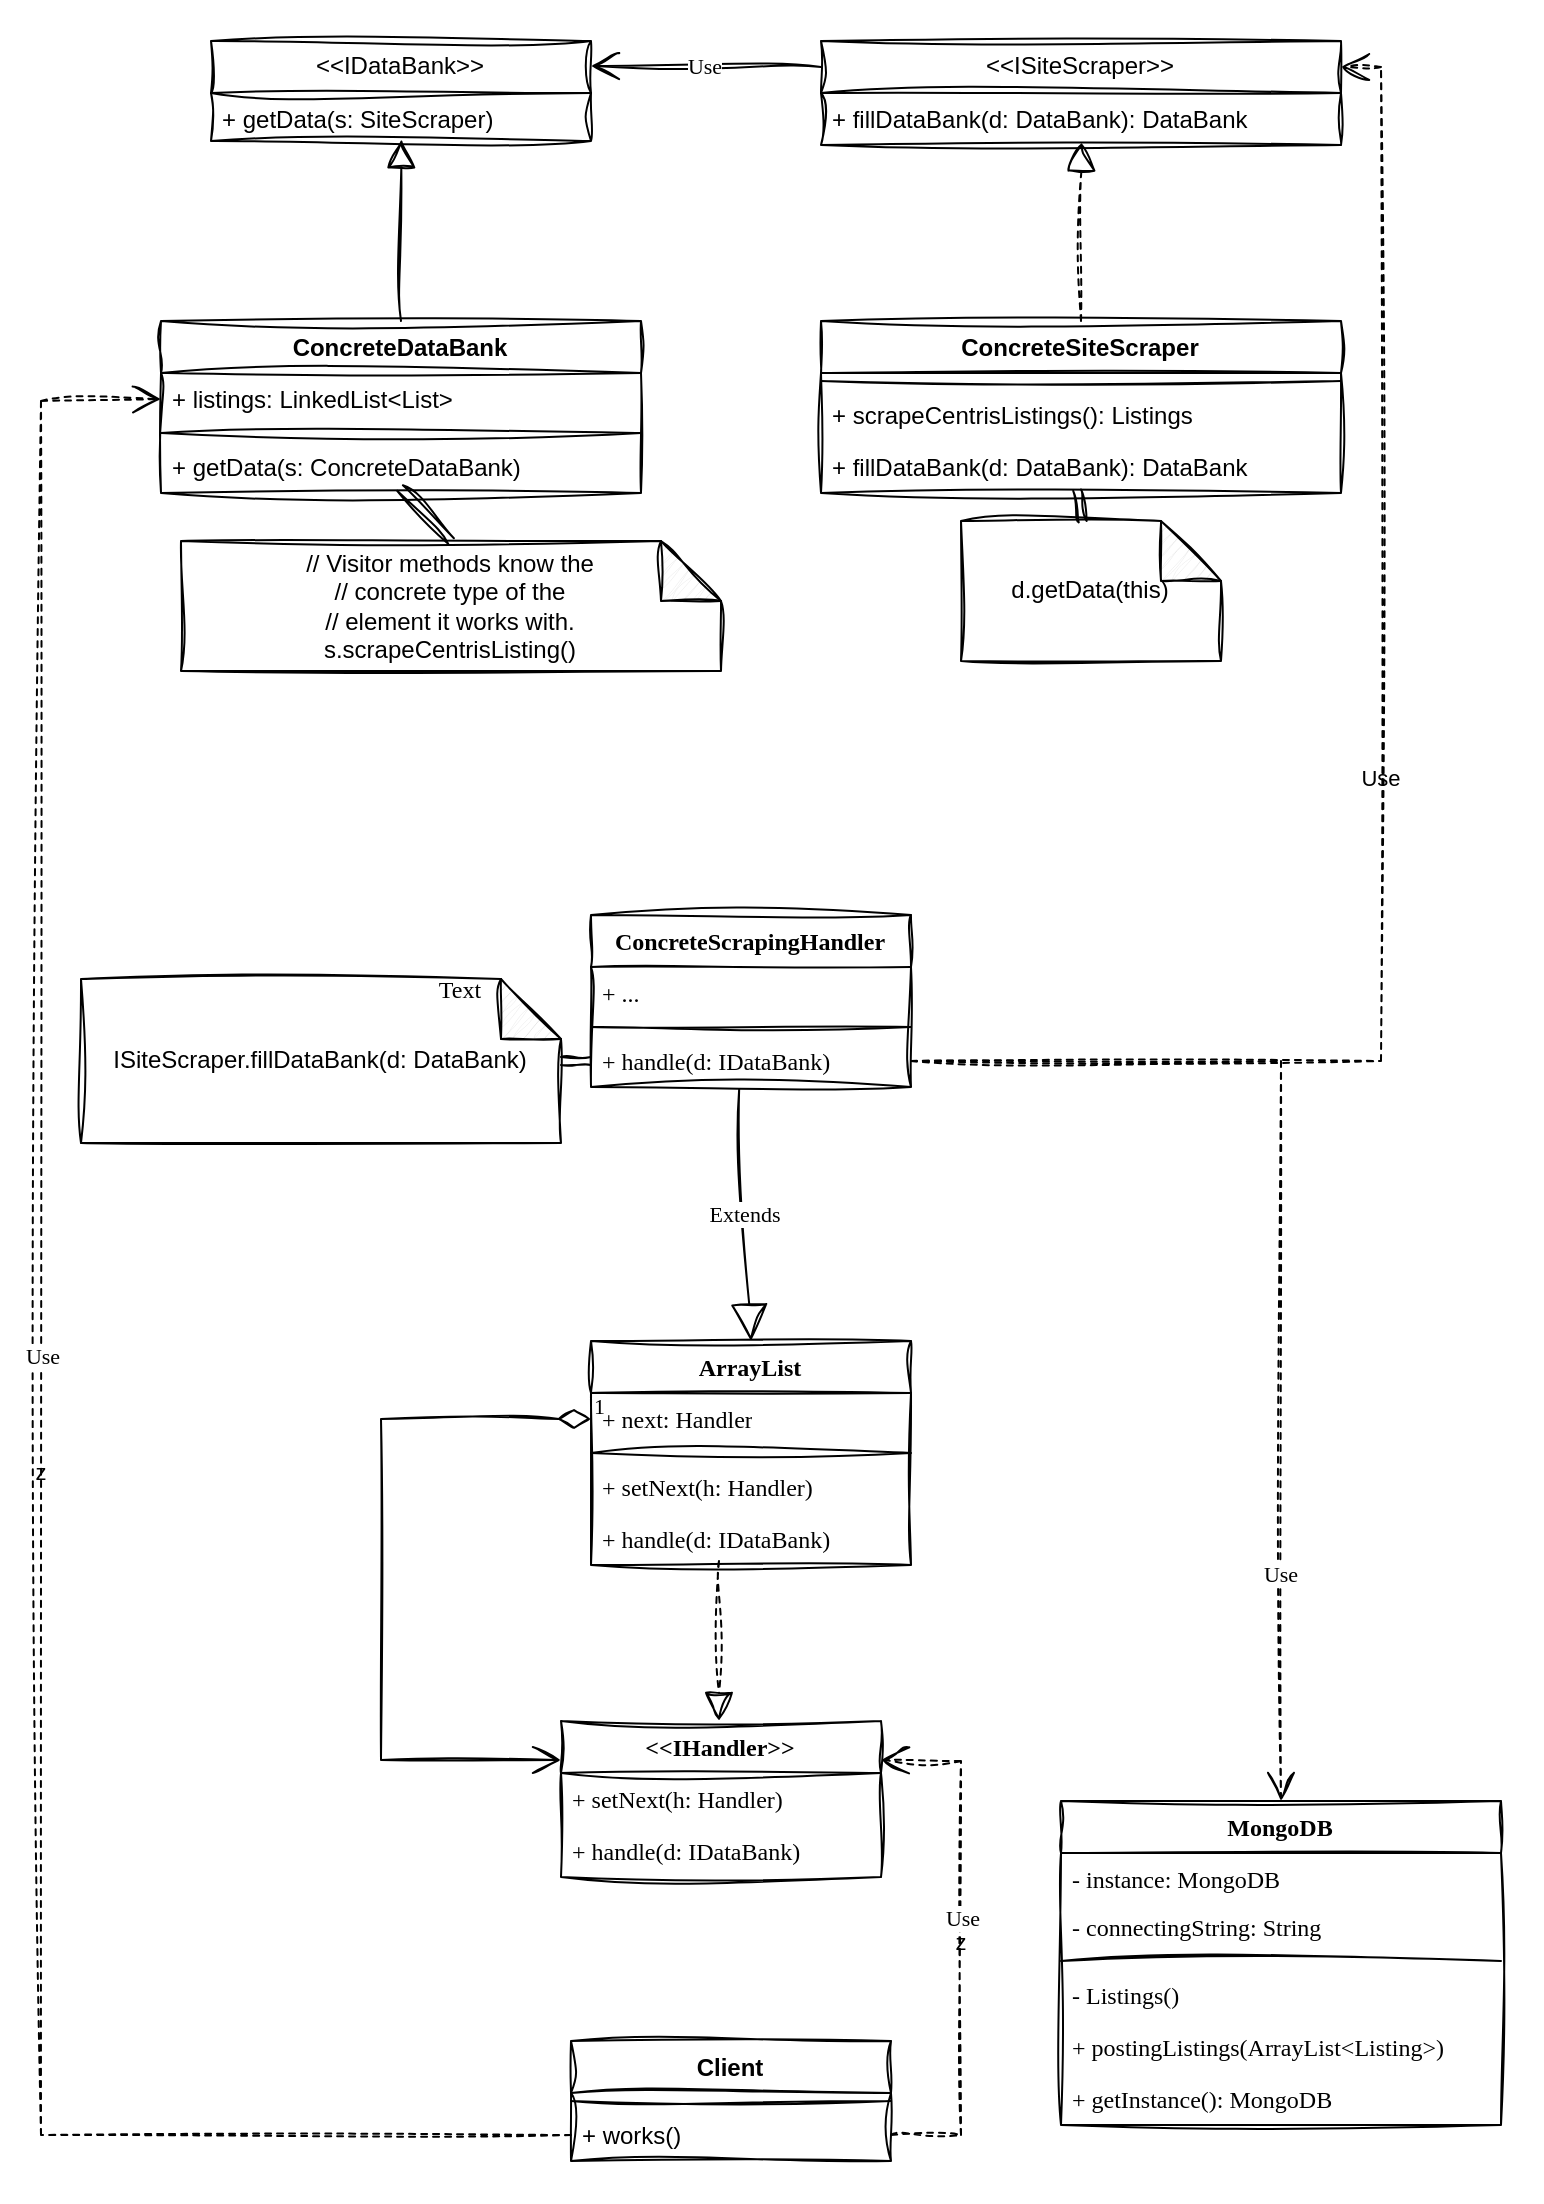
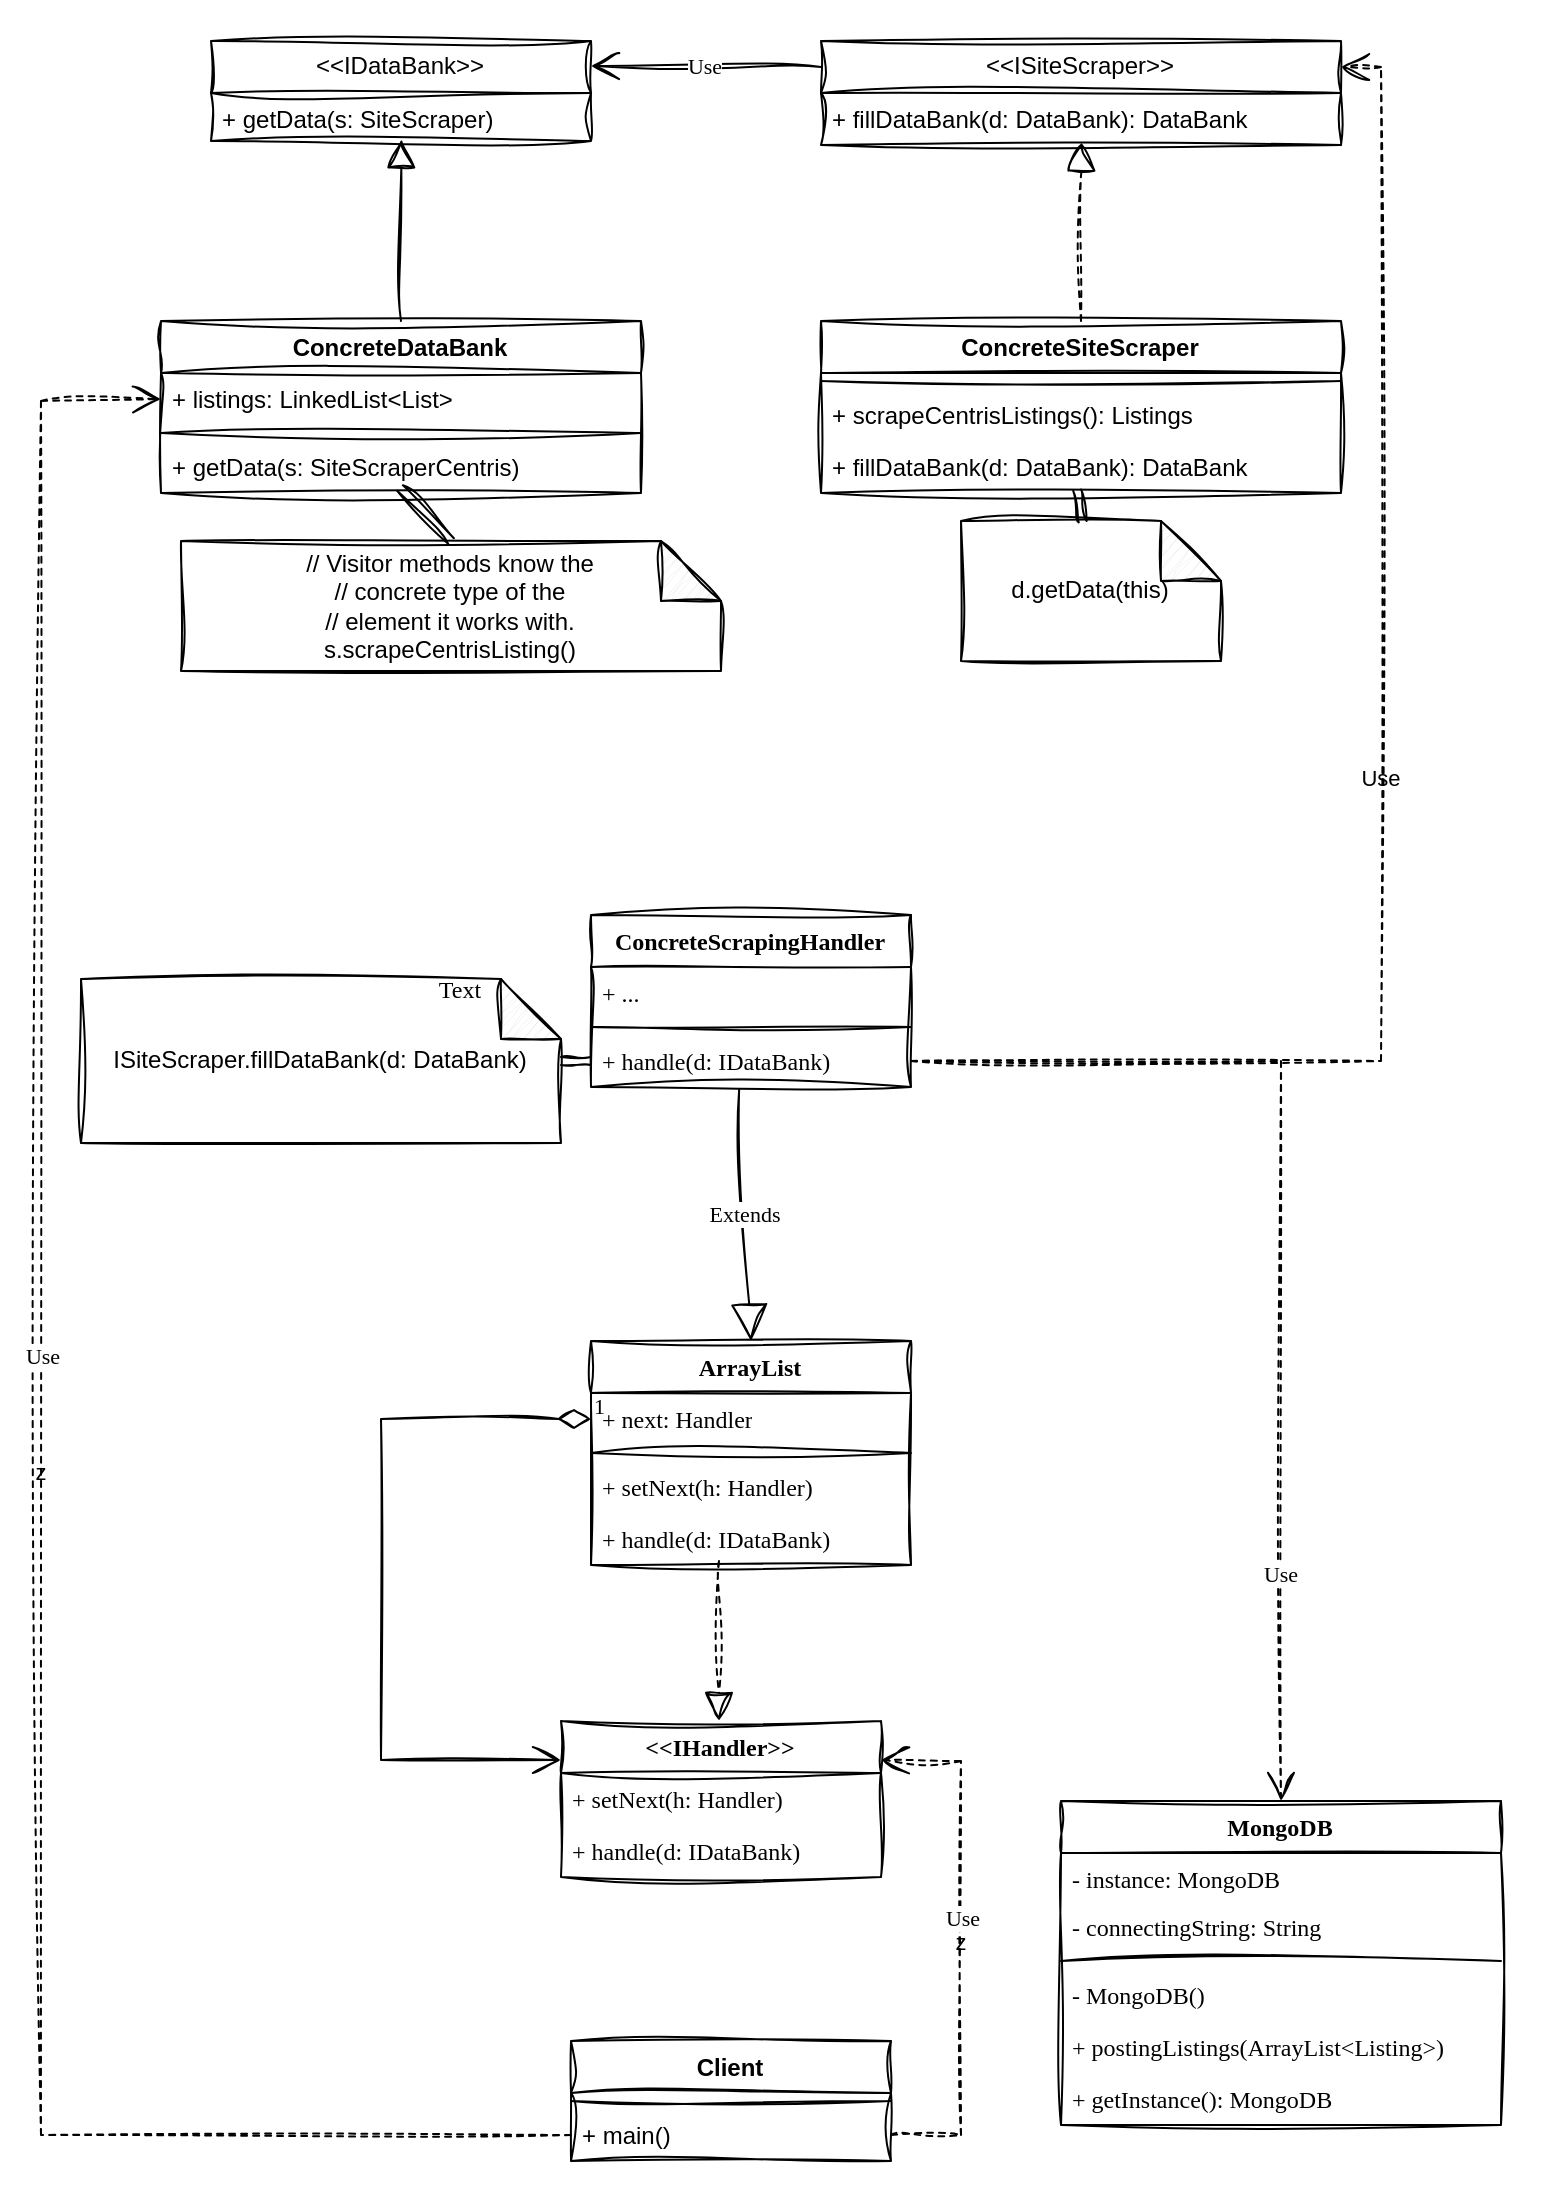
node "+ getData(s: ConcreteDataBank)": label "+ getData(s: ConcreteDataBank)" -> "+ getData(s: SiteScraperCentris)"
node "- Listings()": label "- Listings()" -> "- MongoDB()"
node "+ works()": label "+ works()" -> "+ main()"
